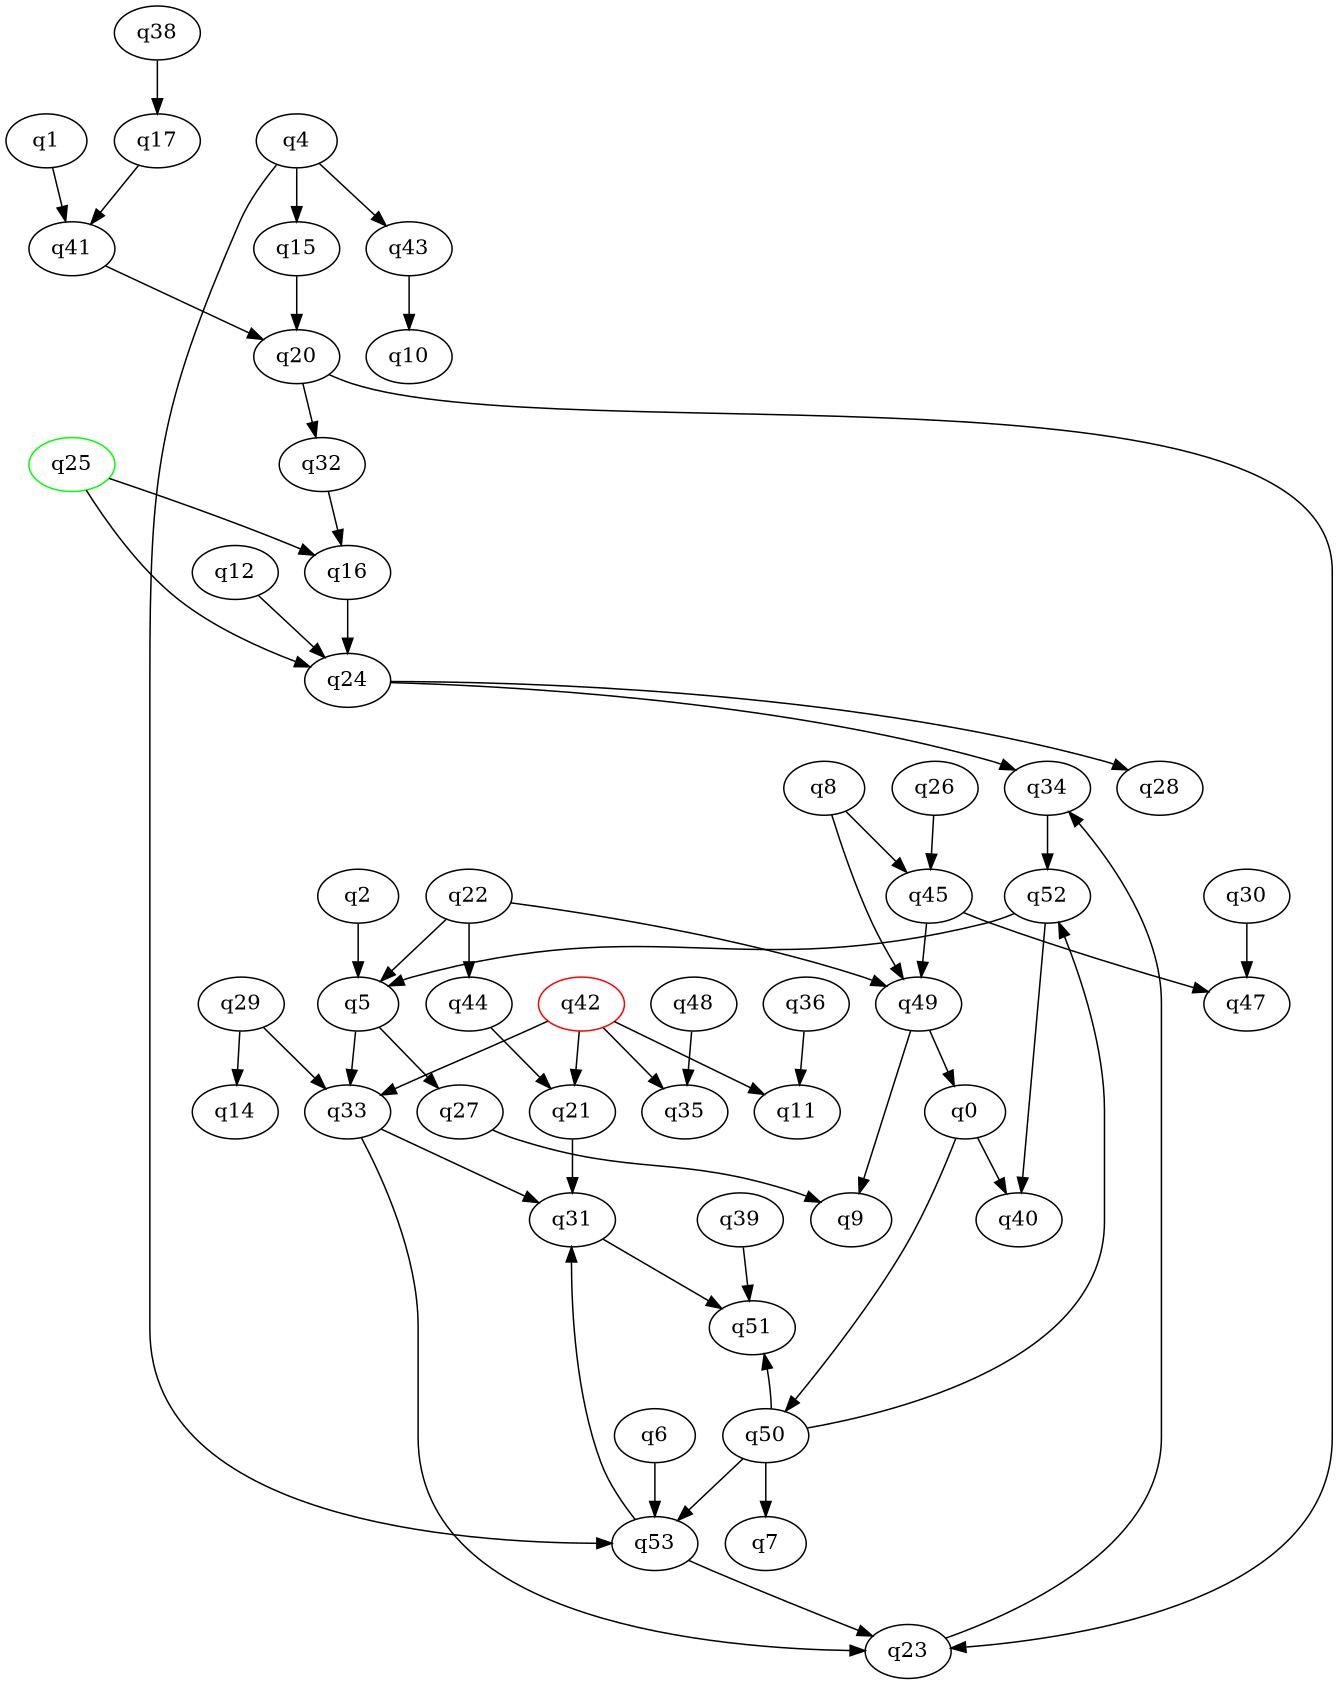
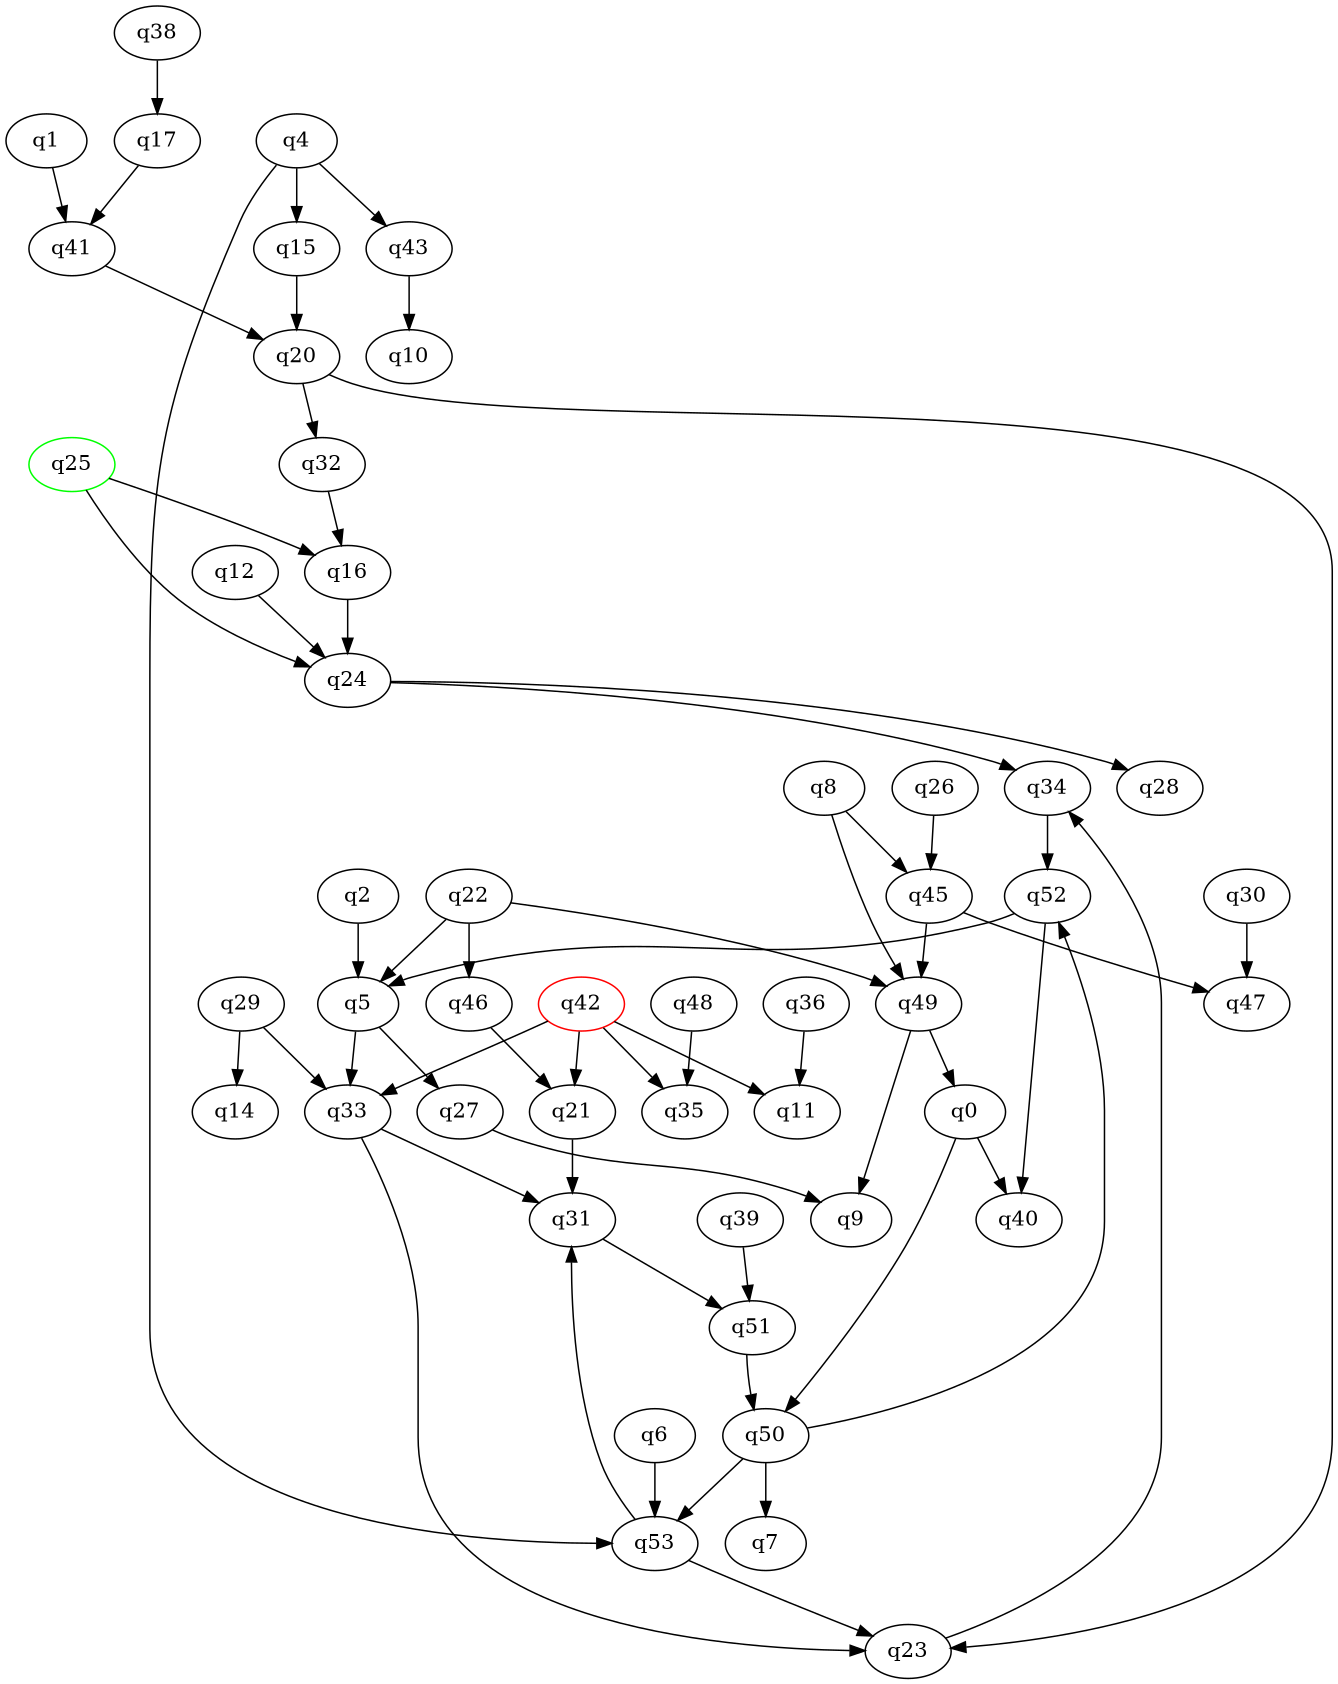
node "q44": label "q44" -> "q46"
edge "q50" -> "q51": reversed
